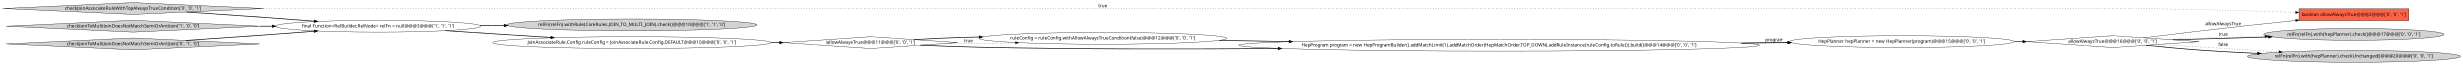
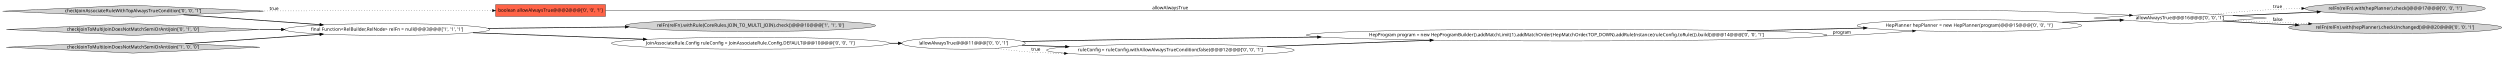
edge "allowAlwaysTrue@@@16@@@['0', '0', '1']" -> "boolean allowAlwaysTrue@@@2@@@['0', '0', '1']": reversed
node "!allowAlwaysTrue@@@11@@@['0', '0', '1']": shape diamond -> ellipse
